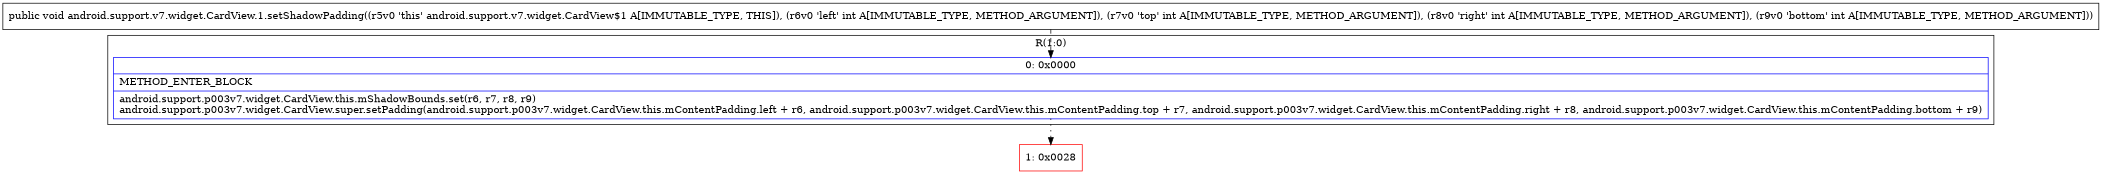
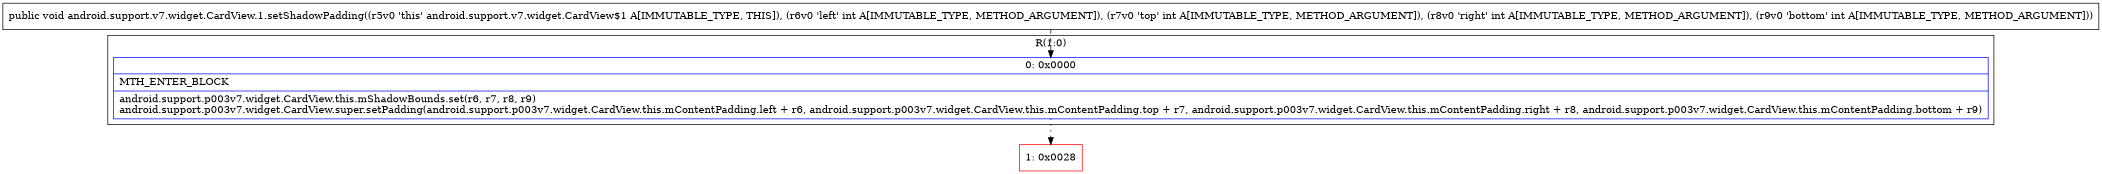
node "0: 0x0000": text "METHOD_ENTER_BLOCK" -> "MTH_ENTER_BLOCK"
